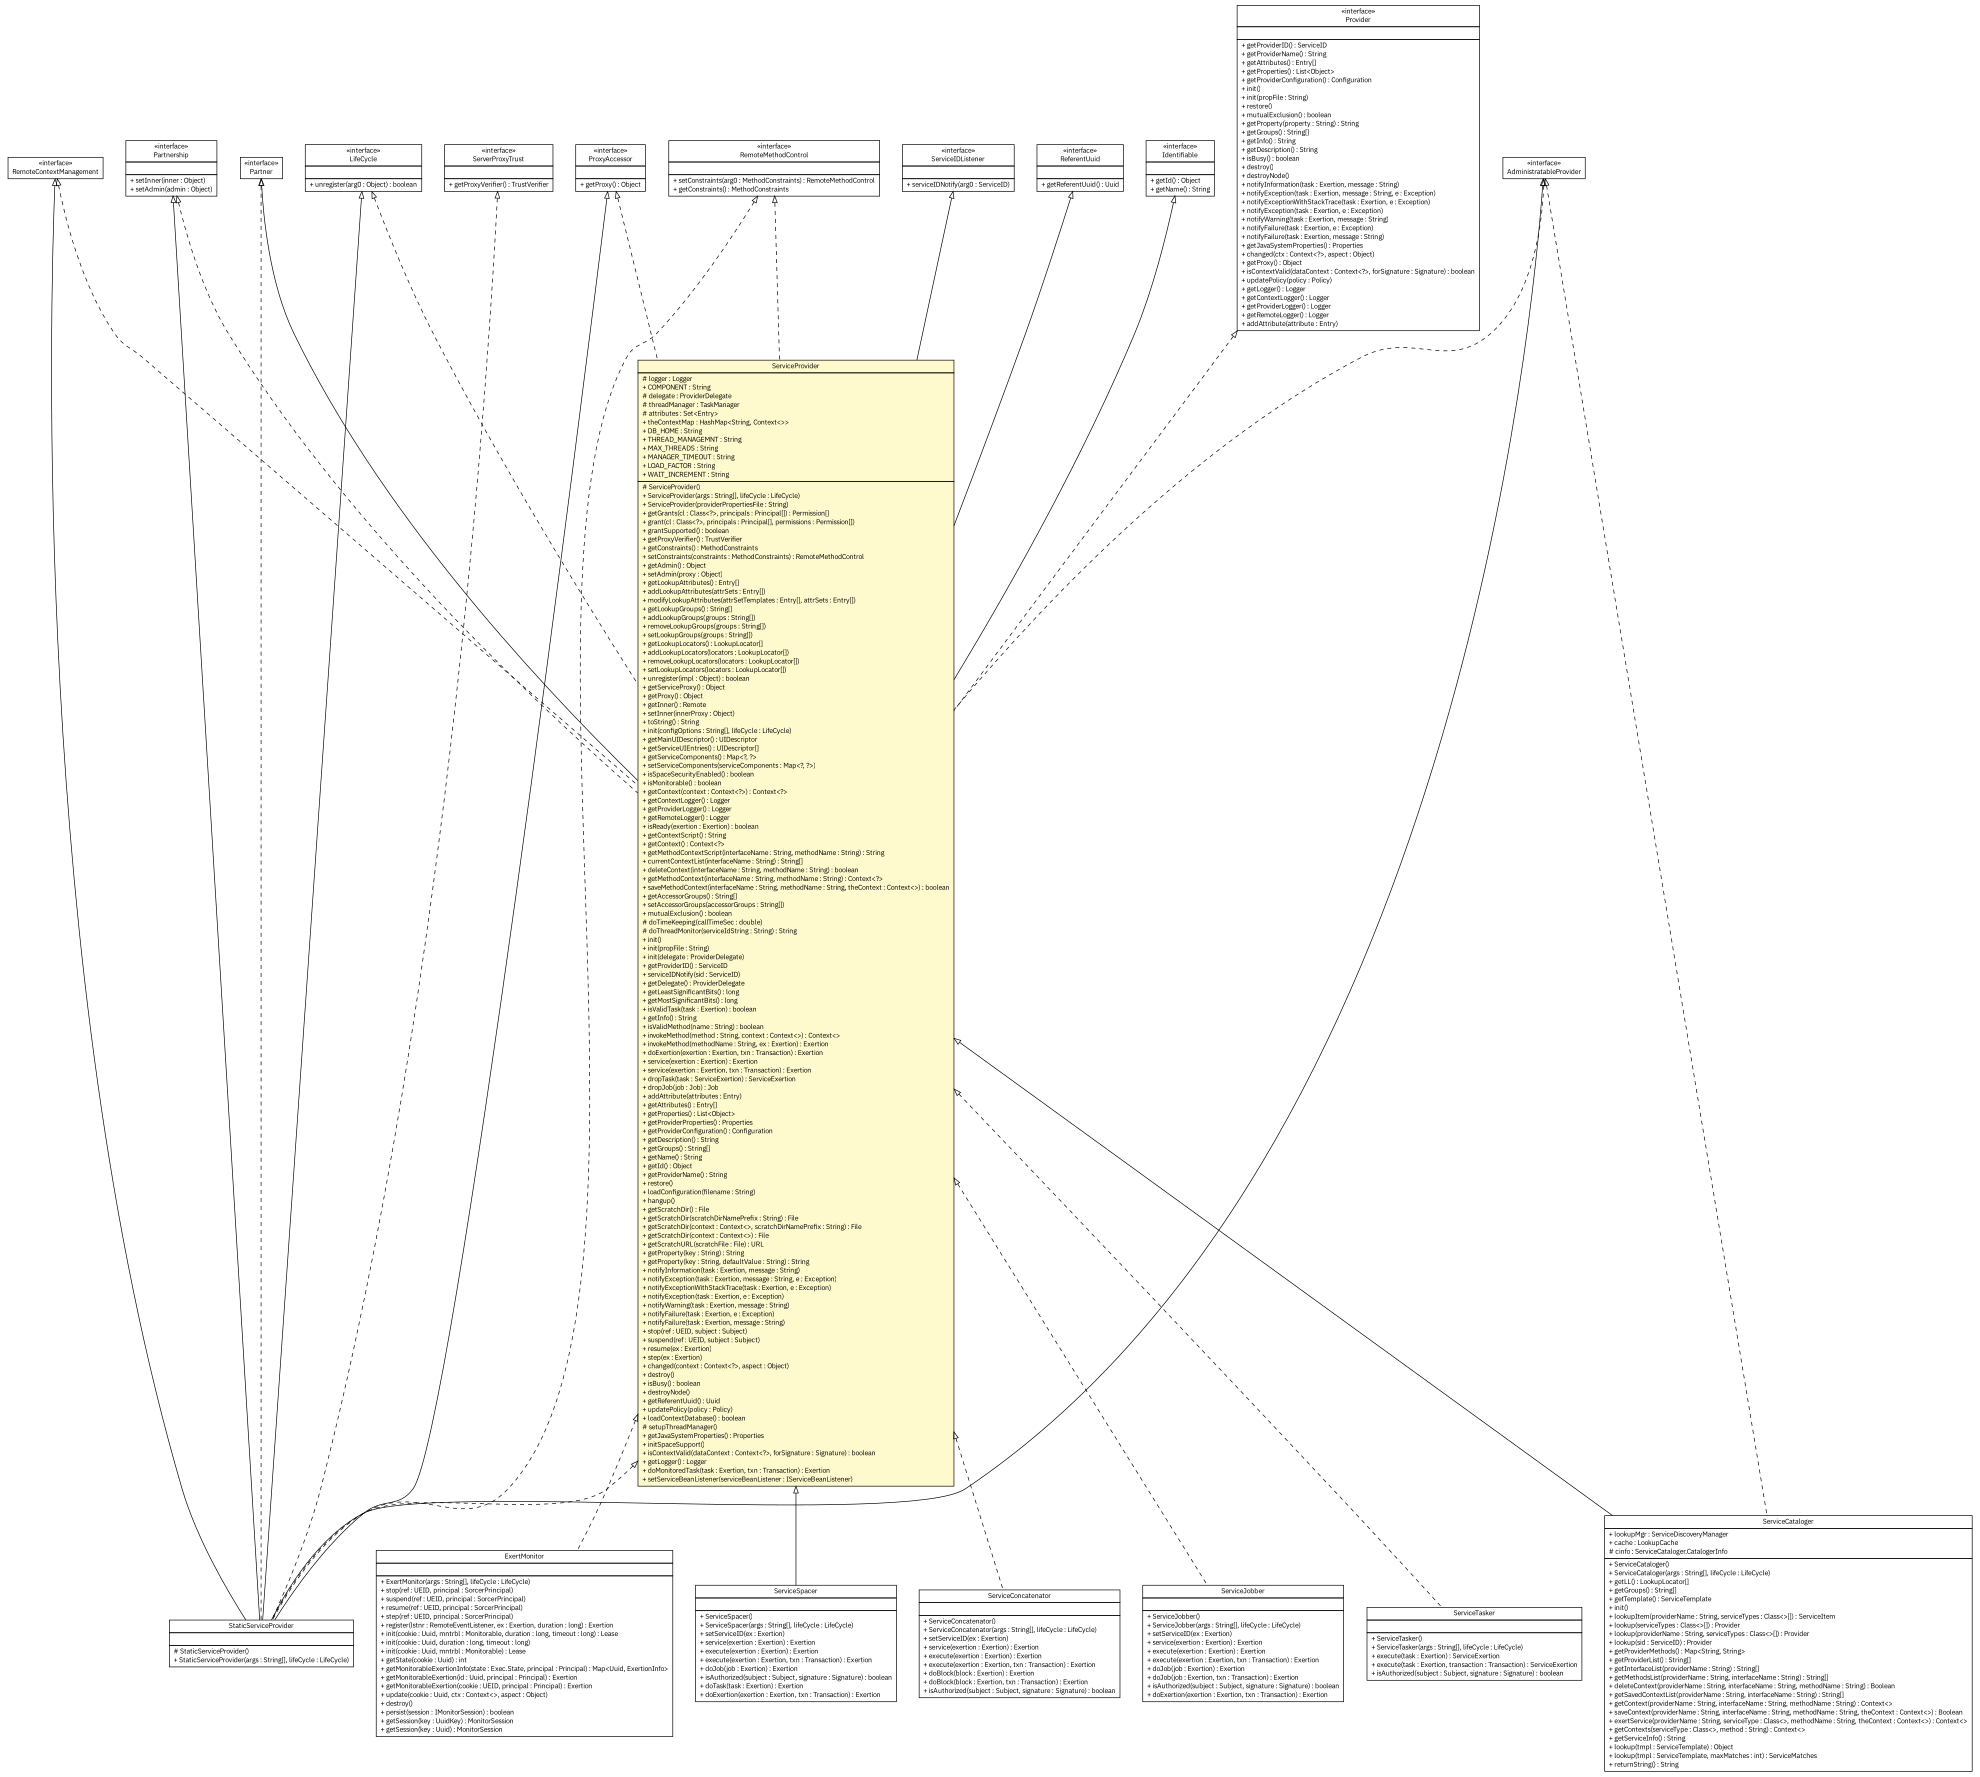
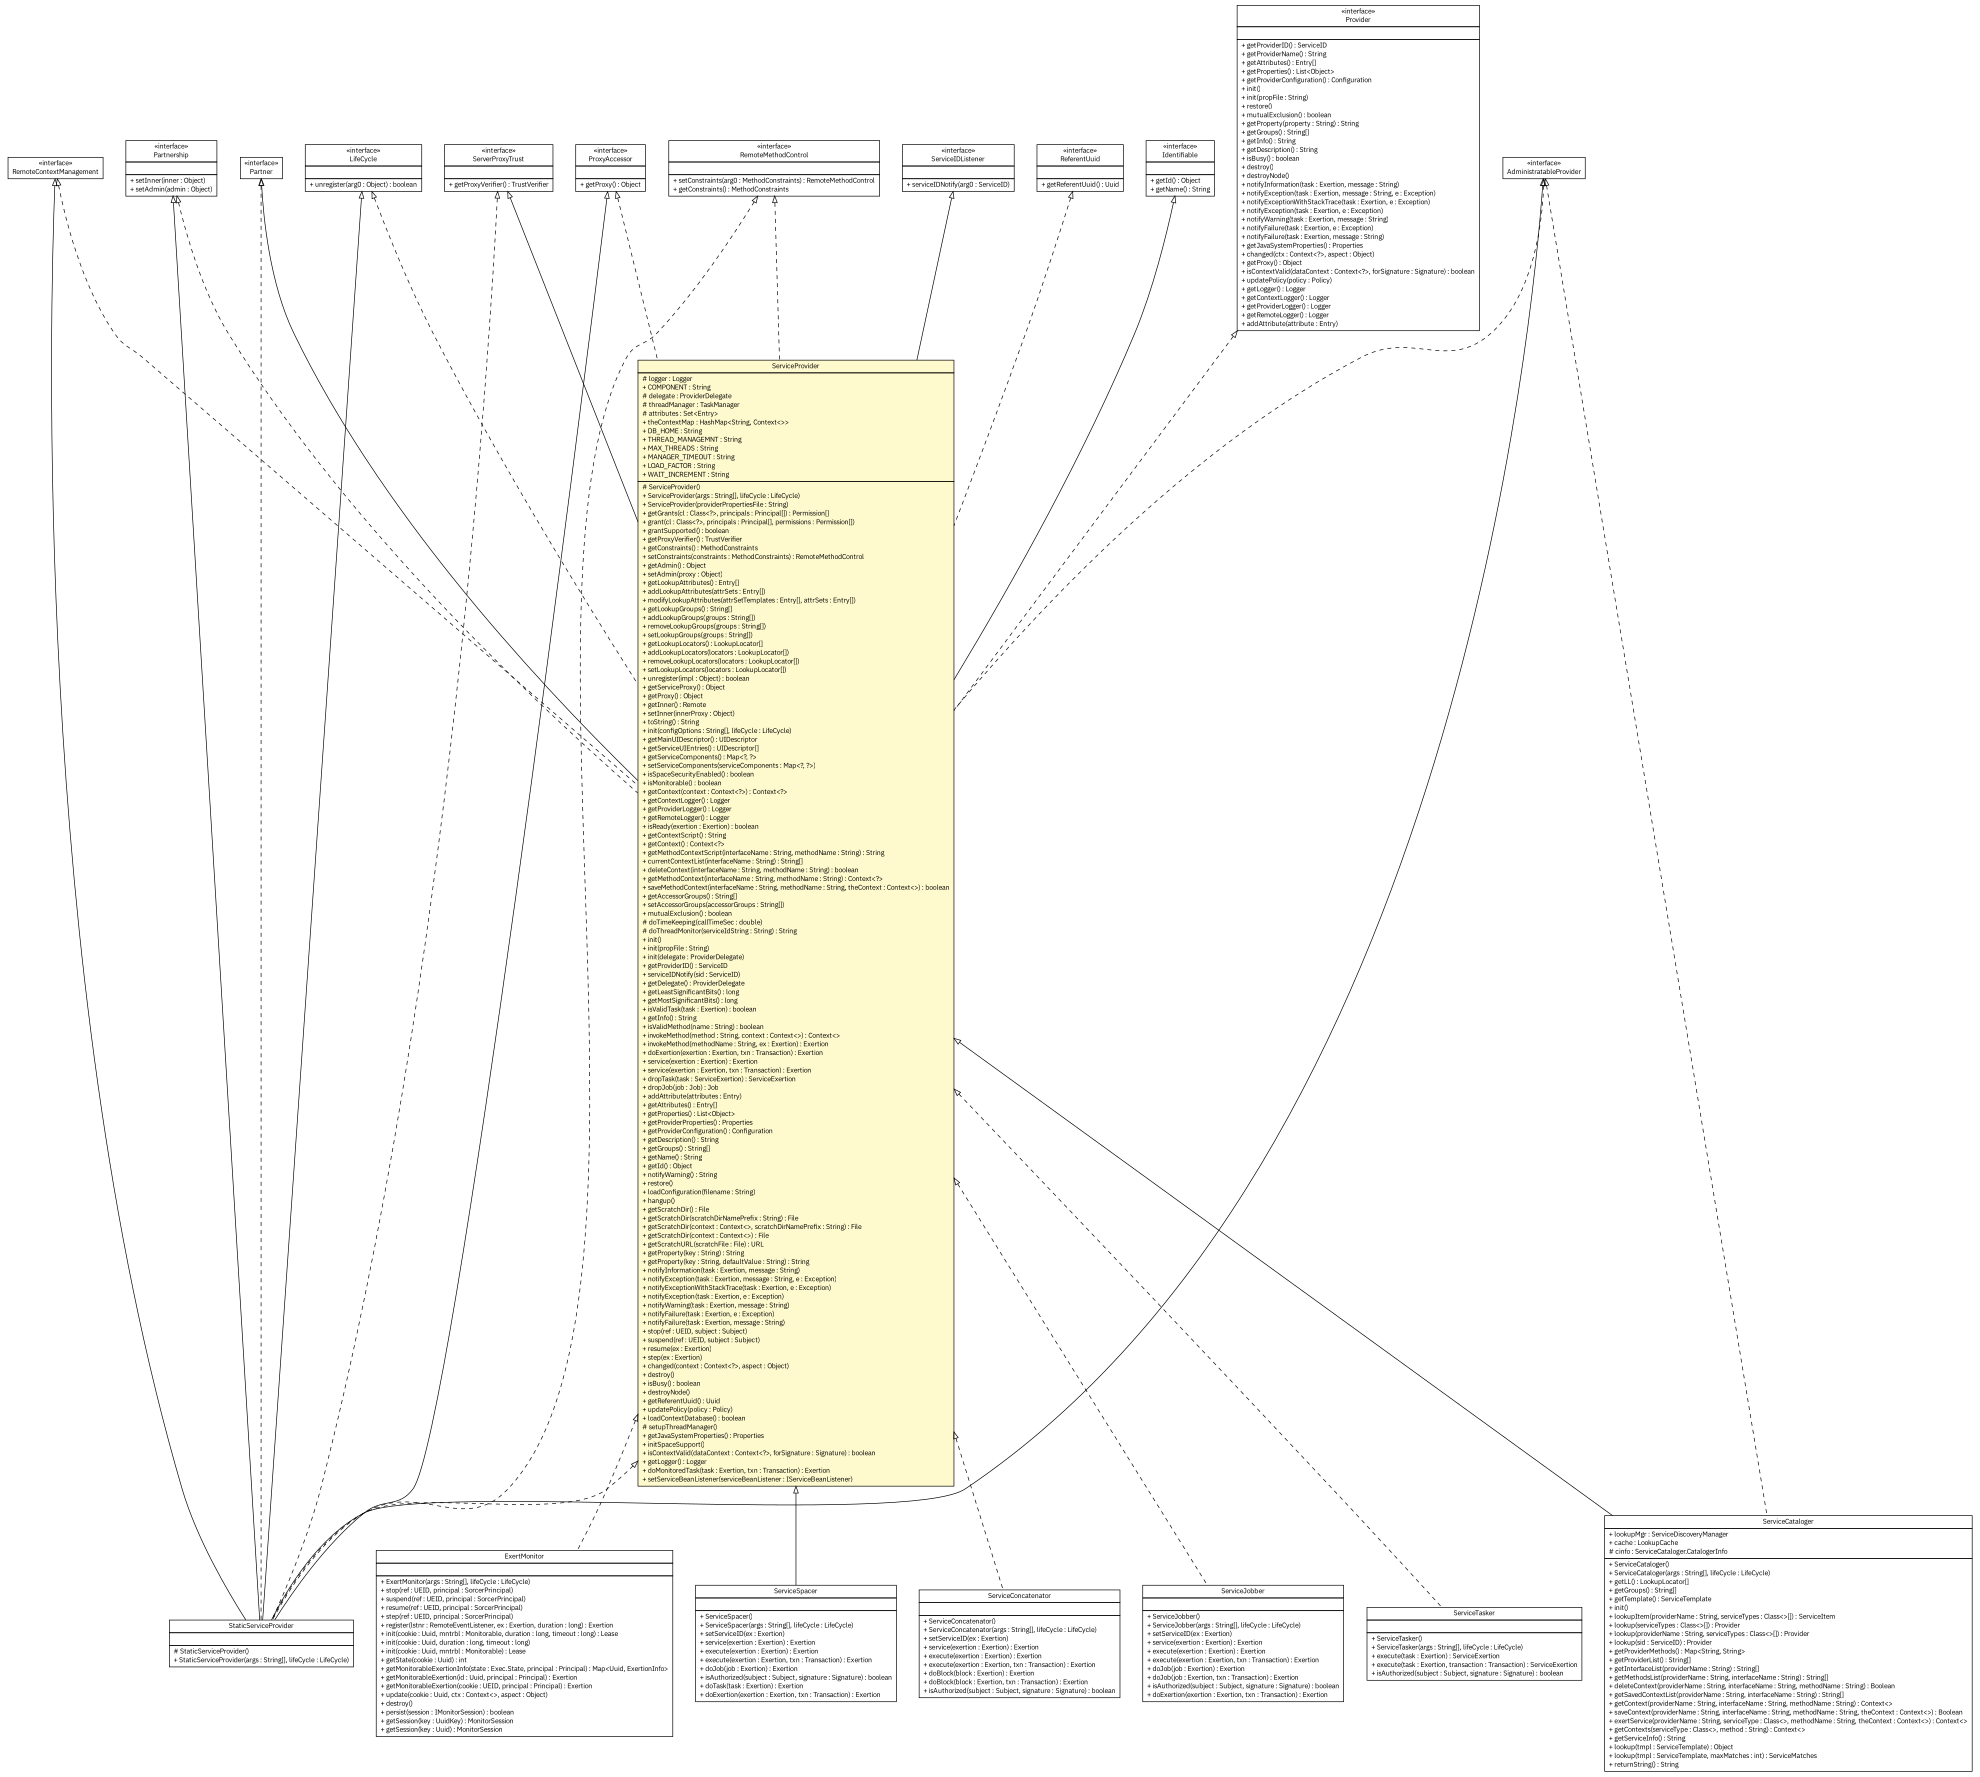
edge "ServiceProvider" -> "ServerProxyTrust": added
edge "ServiceProvider" -> "ReferentUuid": style solid -> dashed
node "ServiceProvider": text "+ getProviderName() : String" -> "+ notifyWarning() : String"
